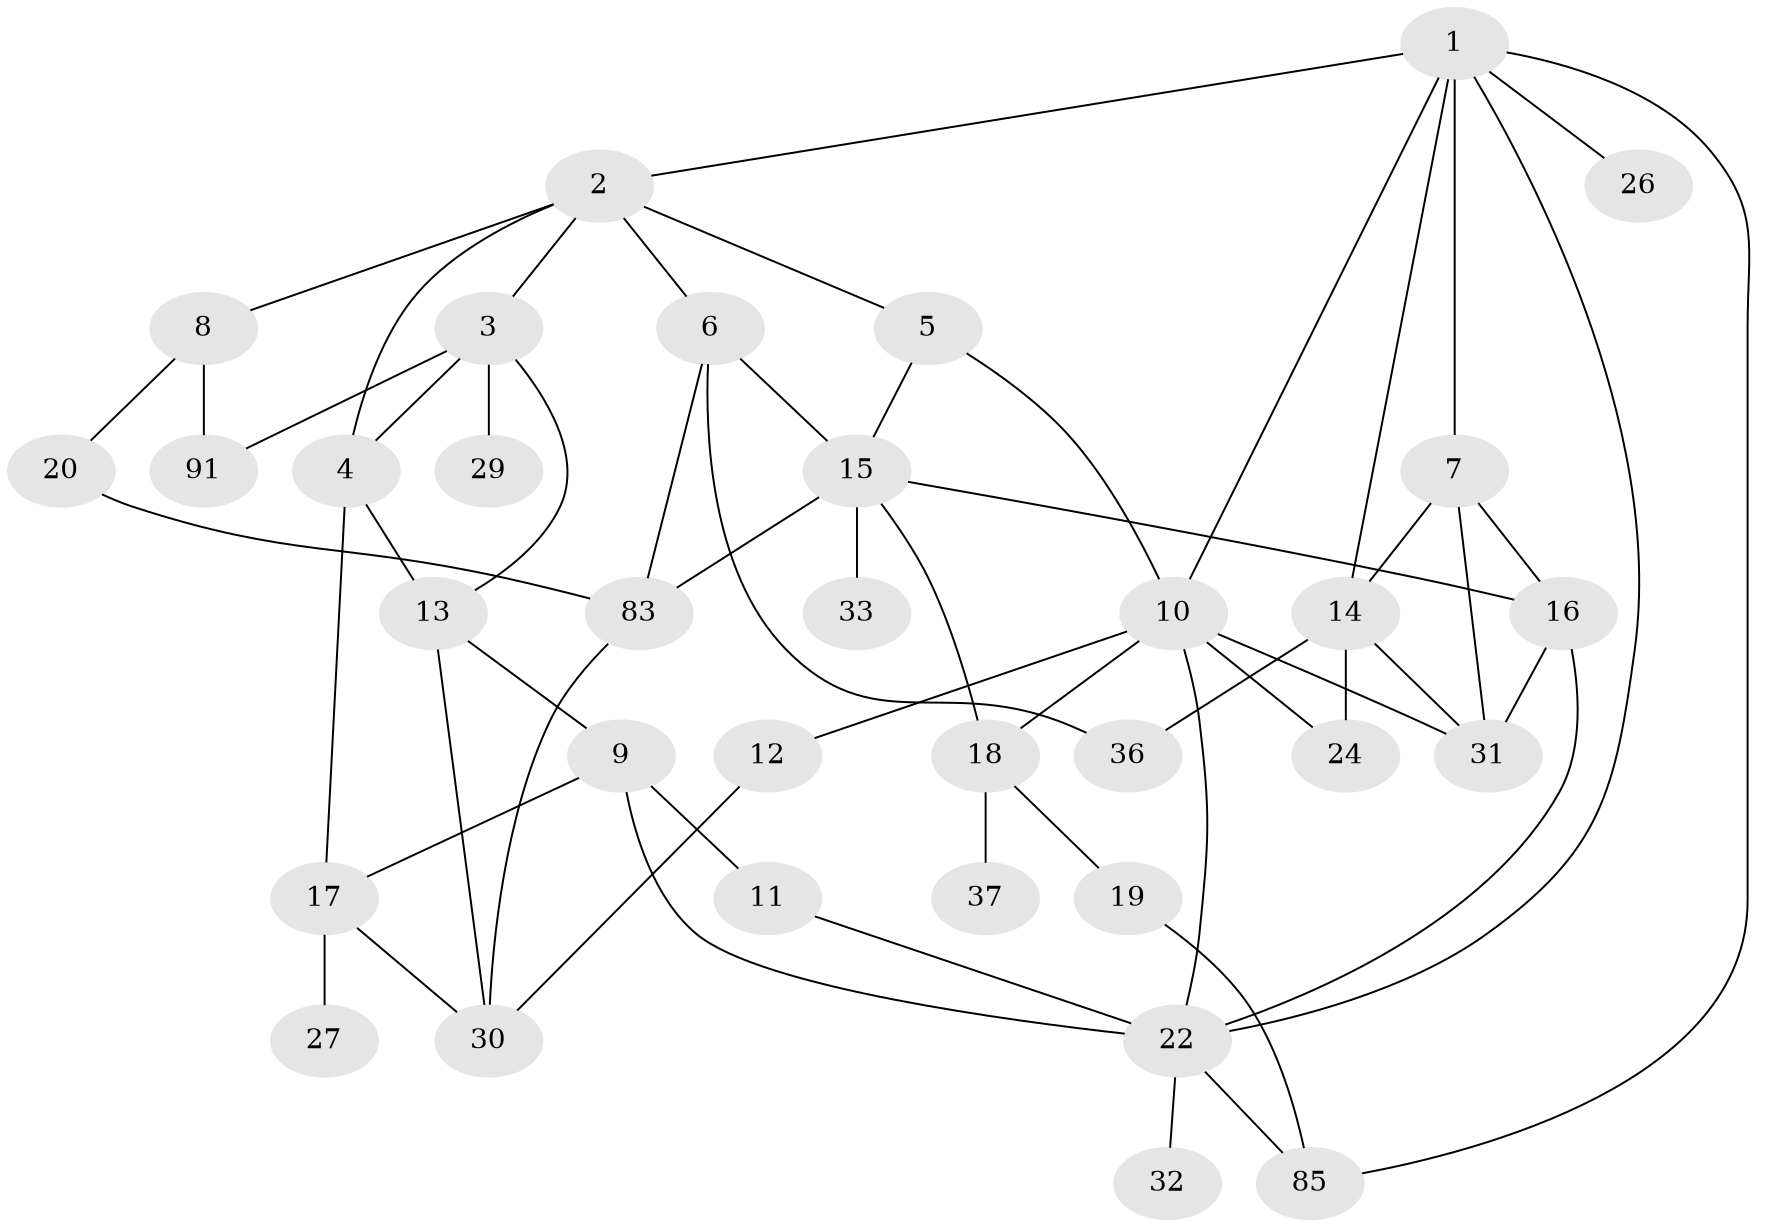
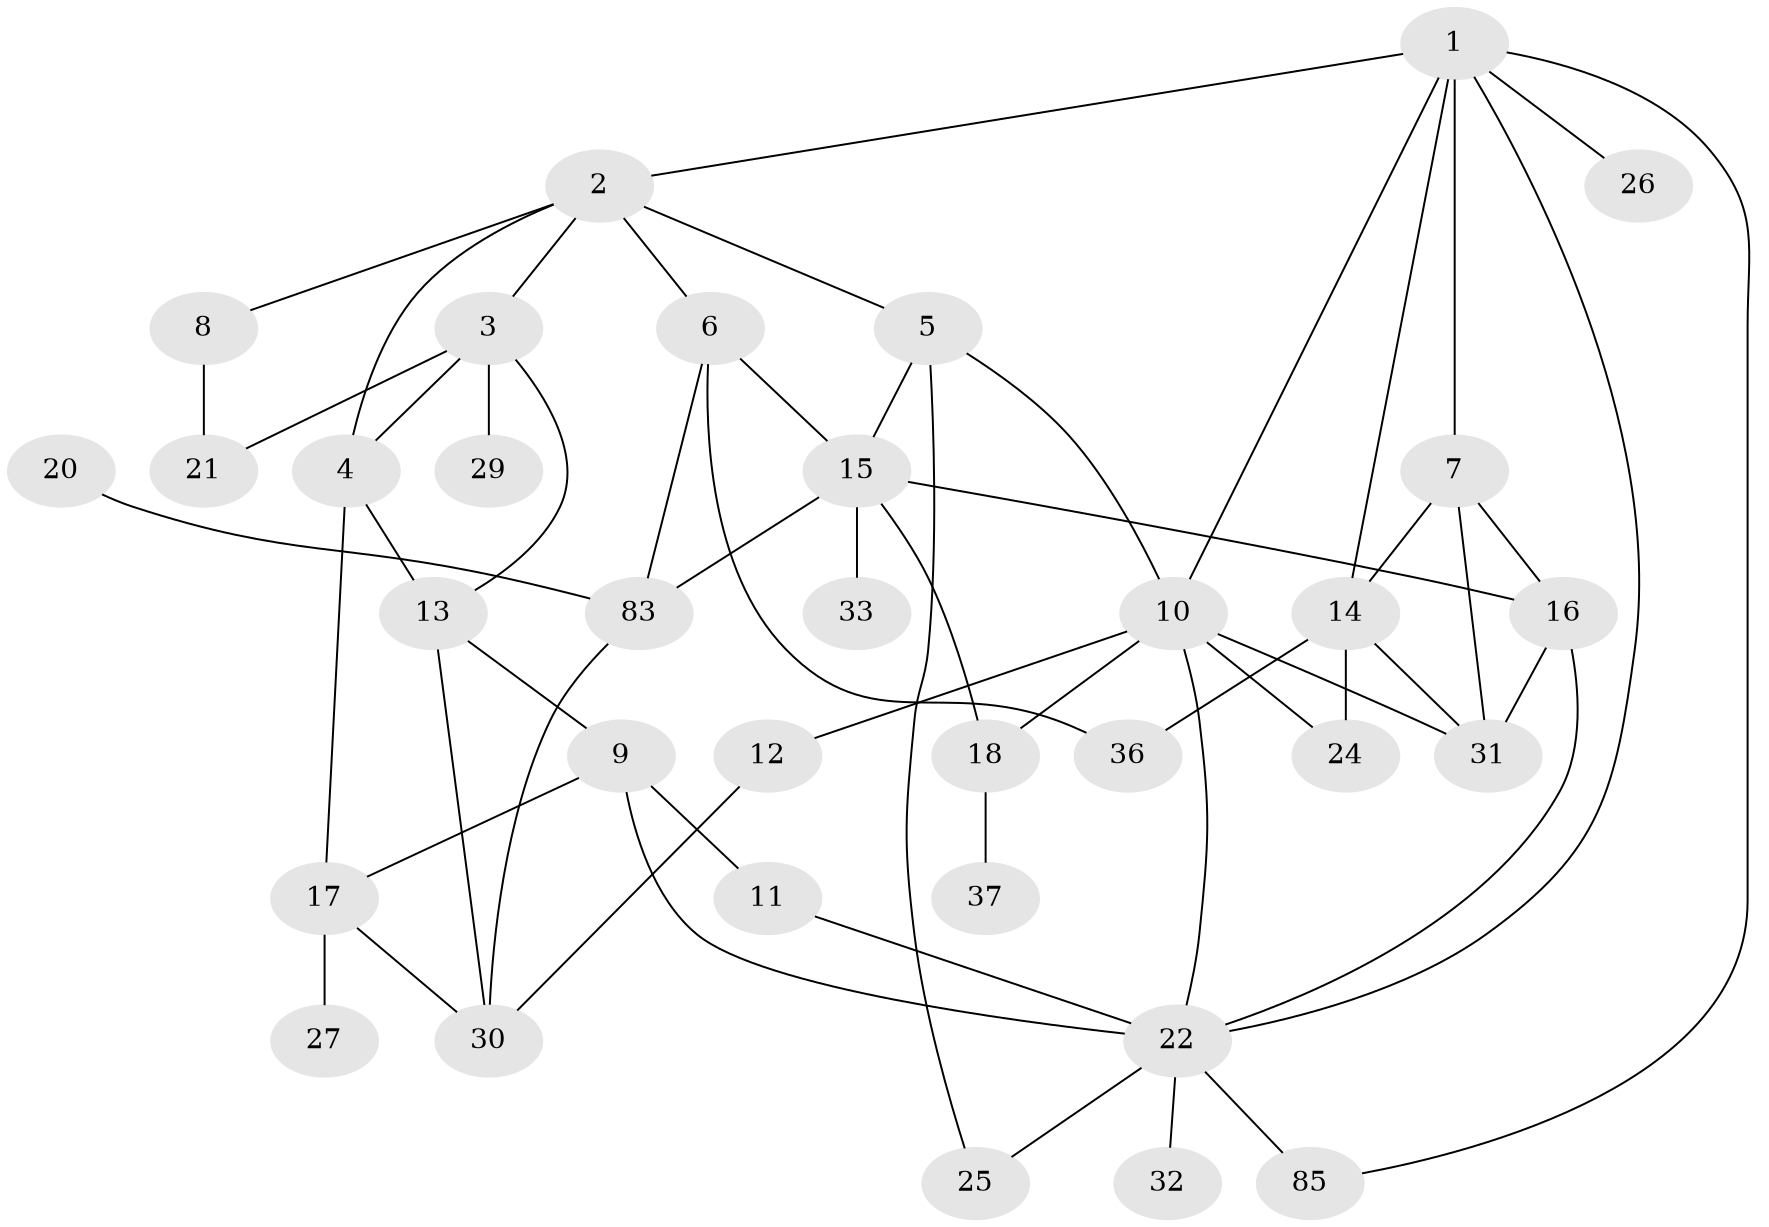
edge "8" -- "20": removed
node "91": label "91" -> "21"
node "19": removed
node "25": added
